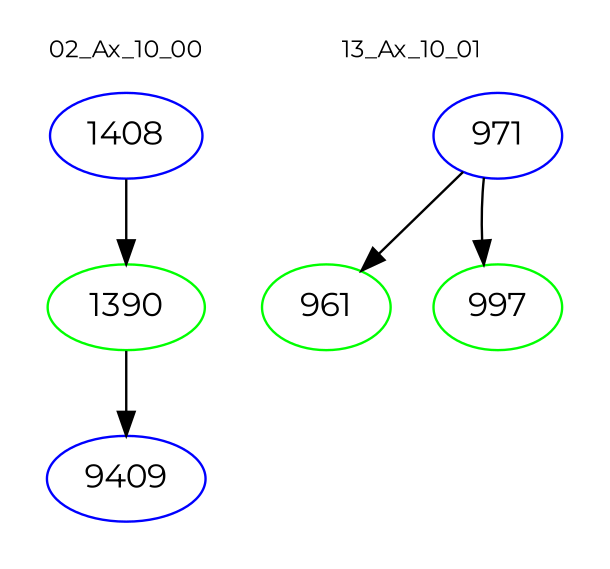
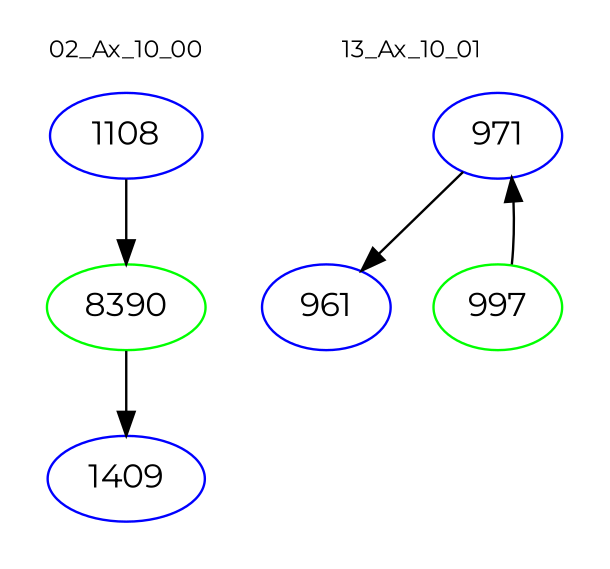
node "1408": label "1408" -> "1108"
edge "971" -> "997": reversed
node "1390": label "1390" -> "8390"
node "961": color green -> blue
node "9409": label "9409" -> "1409"
